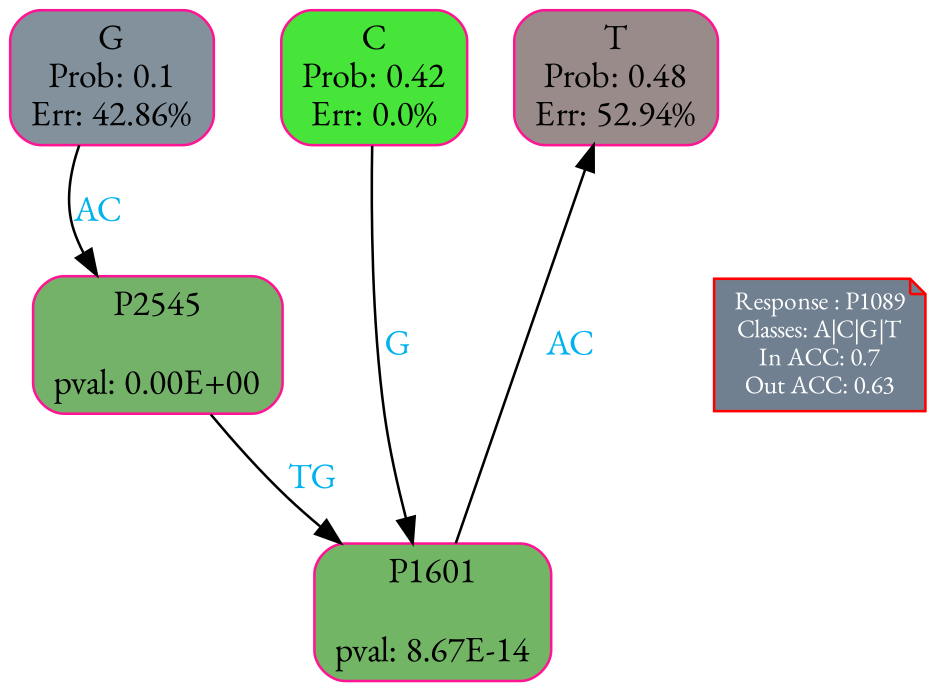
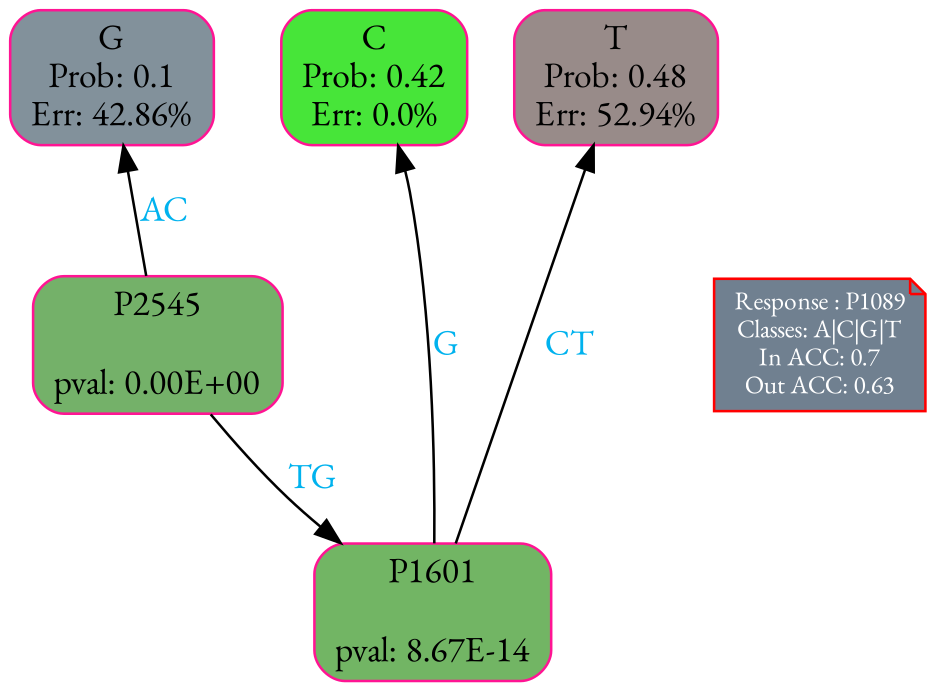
edge "G Prob: 0.1 Err: 42.86%" -> "P2545 pval: 0.00E+00": reversed
edge "C Prob: 0.42 Err: 0.0%" -> "P1601 pval: 8.67E-14": reversed
edge "P1601 pval: 8.67E-14" -> "T Prob: 0.48 Err: 52.94%": label "AC" -> "CT"
